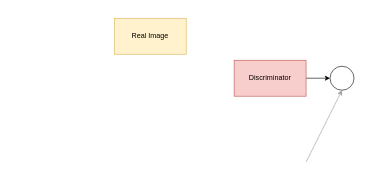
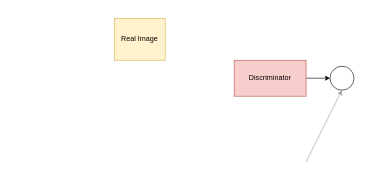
node "Real Image": size 72x36 -> 51x42
